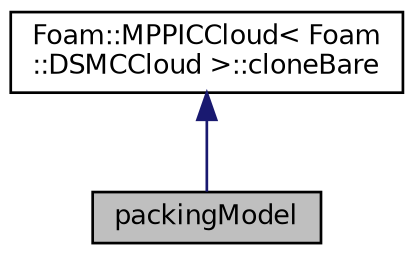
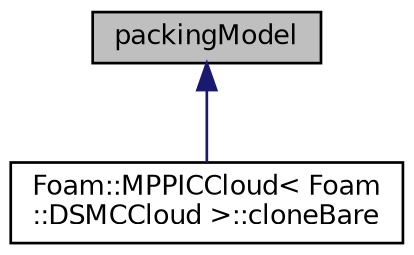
edge "packingModel" -> "Foam::MPPICCloud< Foam ::DSMCCloud >::cloneBare": reversed
